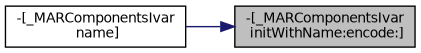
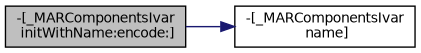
edge "-[_MARComponentsIvar name]" -> "-[_MARComponentsIvar initWithName:encode:]": reversed
